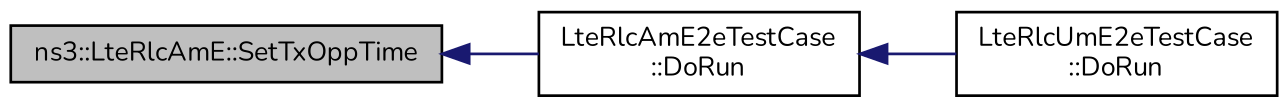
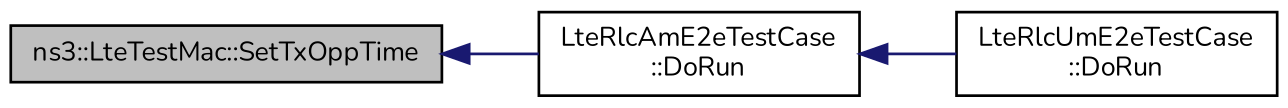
node "ns3::LteRlcAmE::SetTxOppTime": label "ns3::LteRlcAmE::SetTxOppTime" -> "ns3::LteTestMac::SetTxOppTime"
